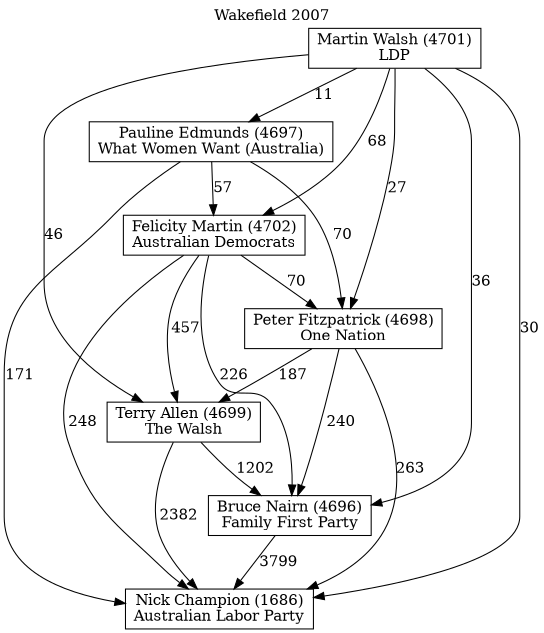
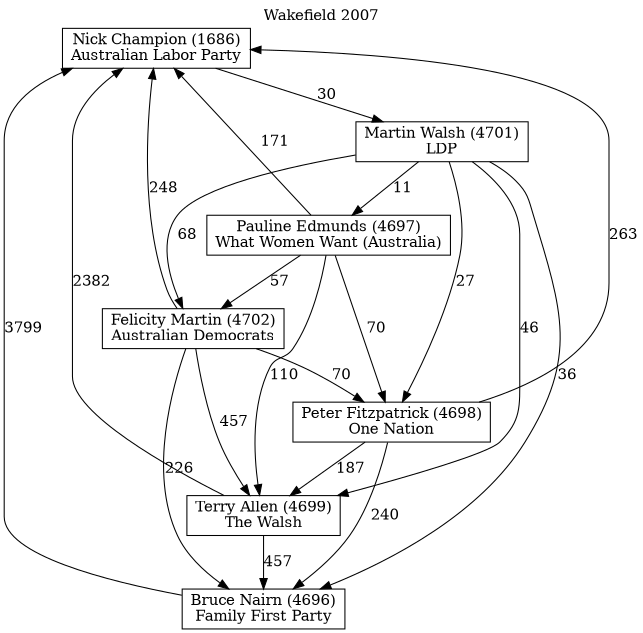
edge "Pauline Edmunds (4697) What Women Want (Australia)" -> "Terry Allen (4699) The Walsh": added, label "110"
edge "Martin Walsh (4701) LDP" -> "Nick Champion (1686) Australian Labor Party": reversed
edge "Terry Allen (4699) The Walsh" -> "Bruce Nairn (4696) Family First Party": label "1202" -> "457"
